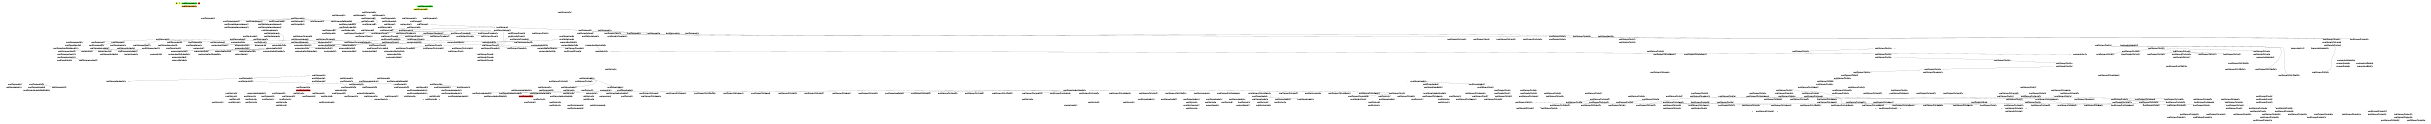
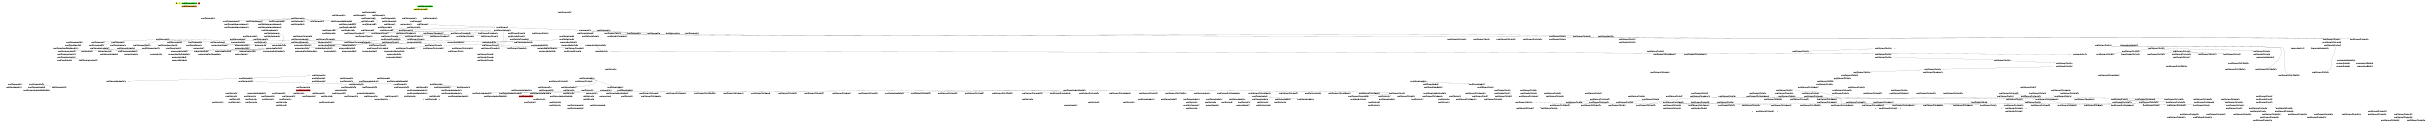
node "com.google.javascript.jscomp.Compiler#1641": label "com.google.javascript.jscomp.Compiler#1641" -> "com.google.com.jscomp.Compiler#1641"
